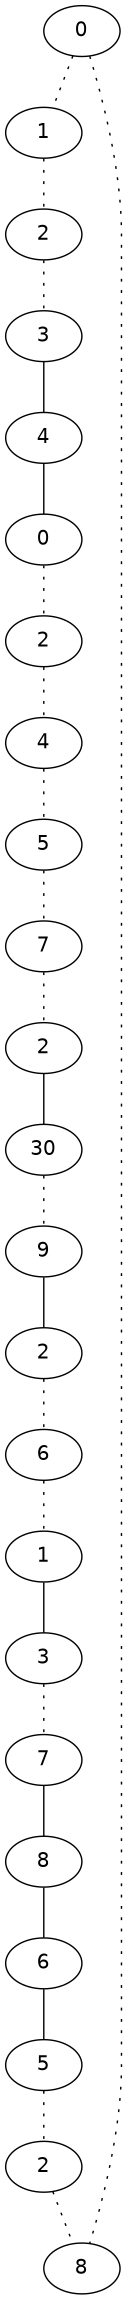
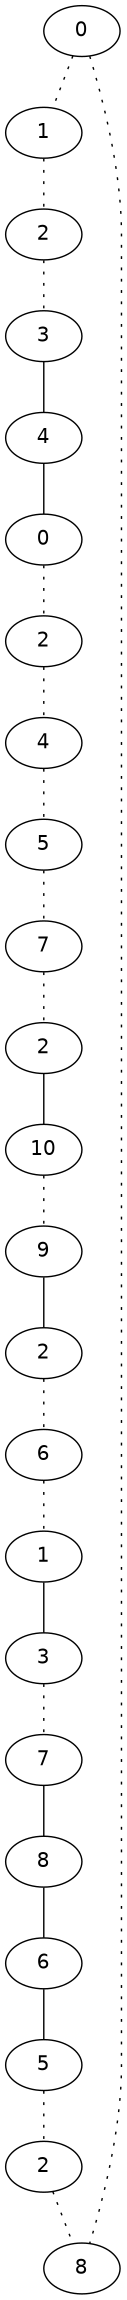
node "30": label "30" -> "10"
